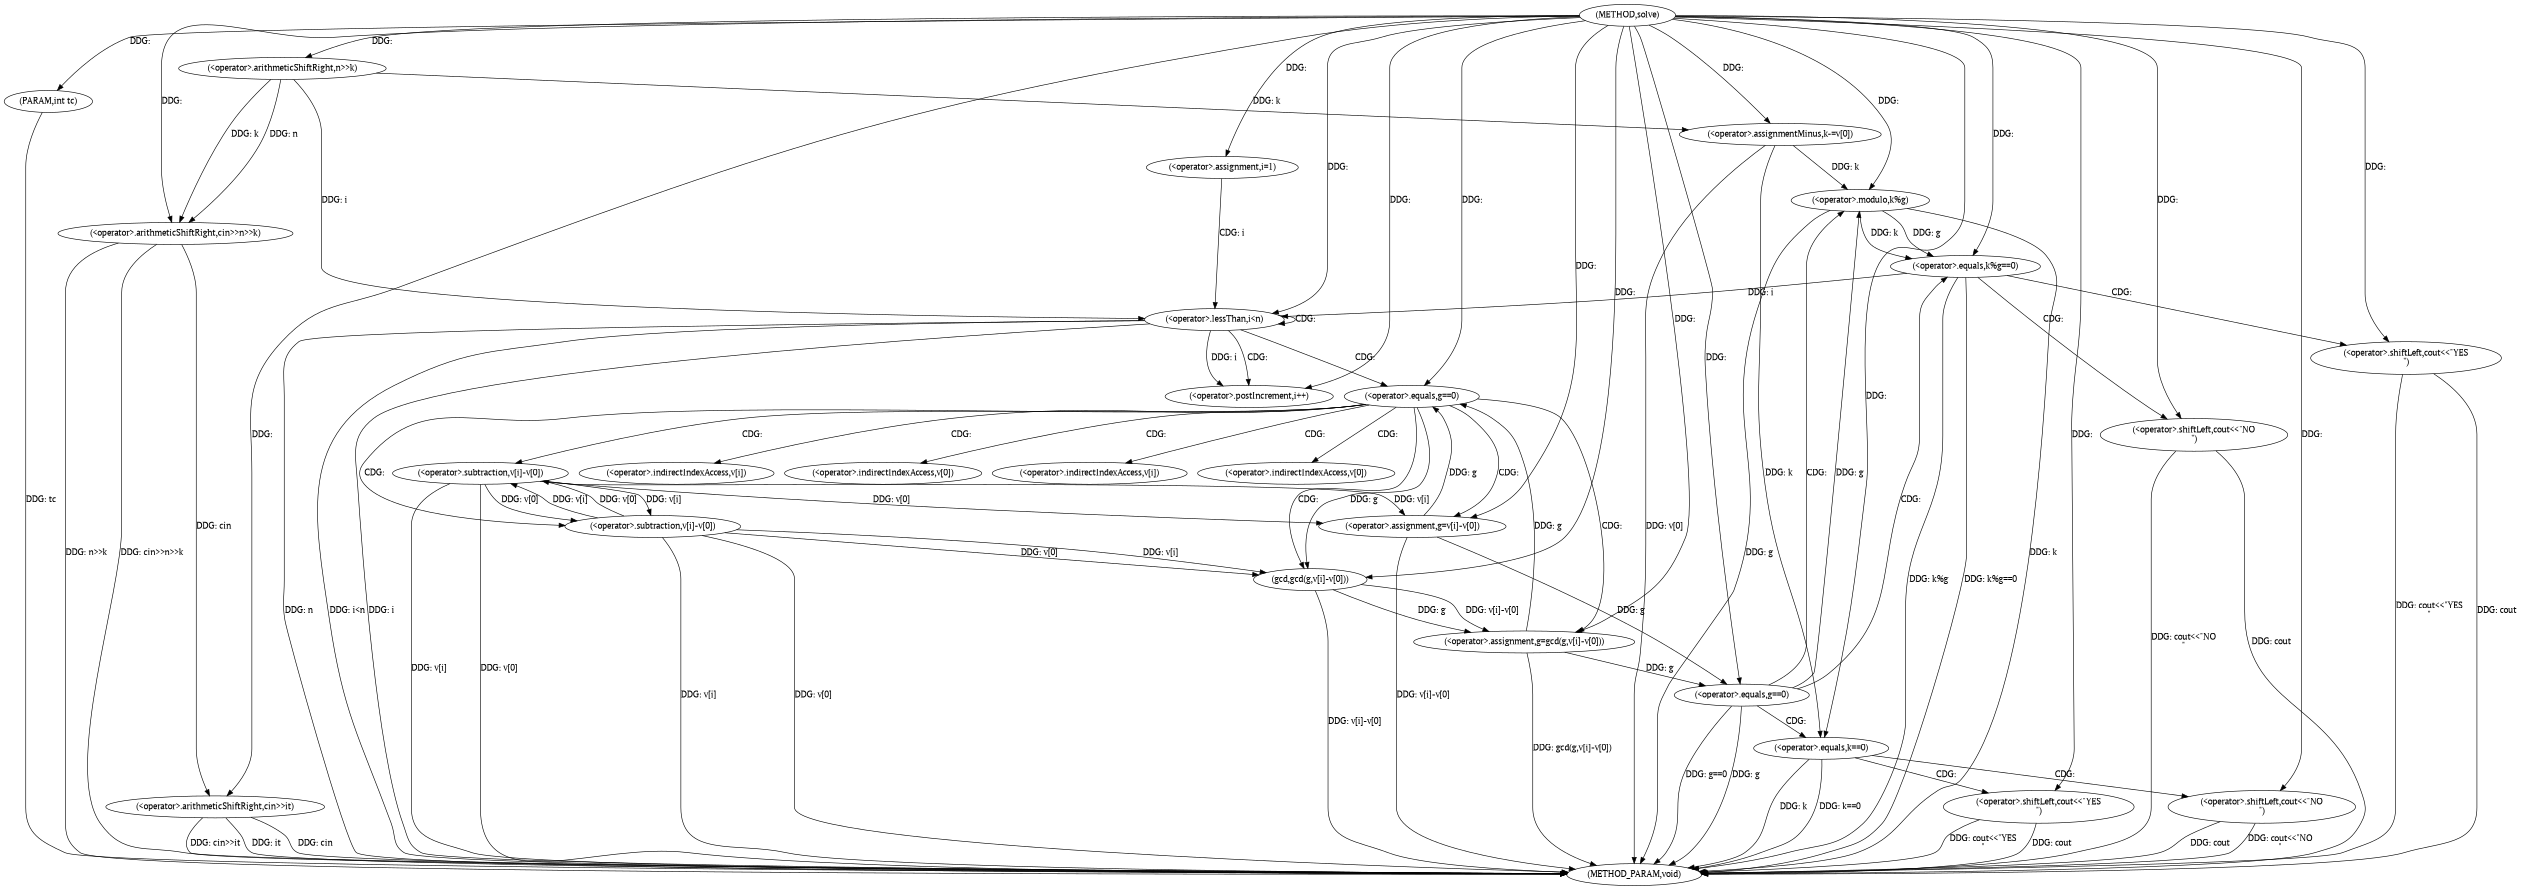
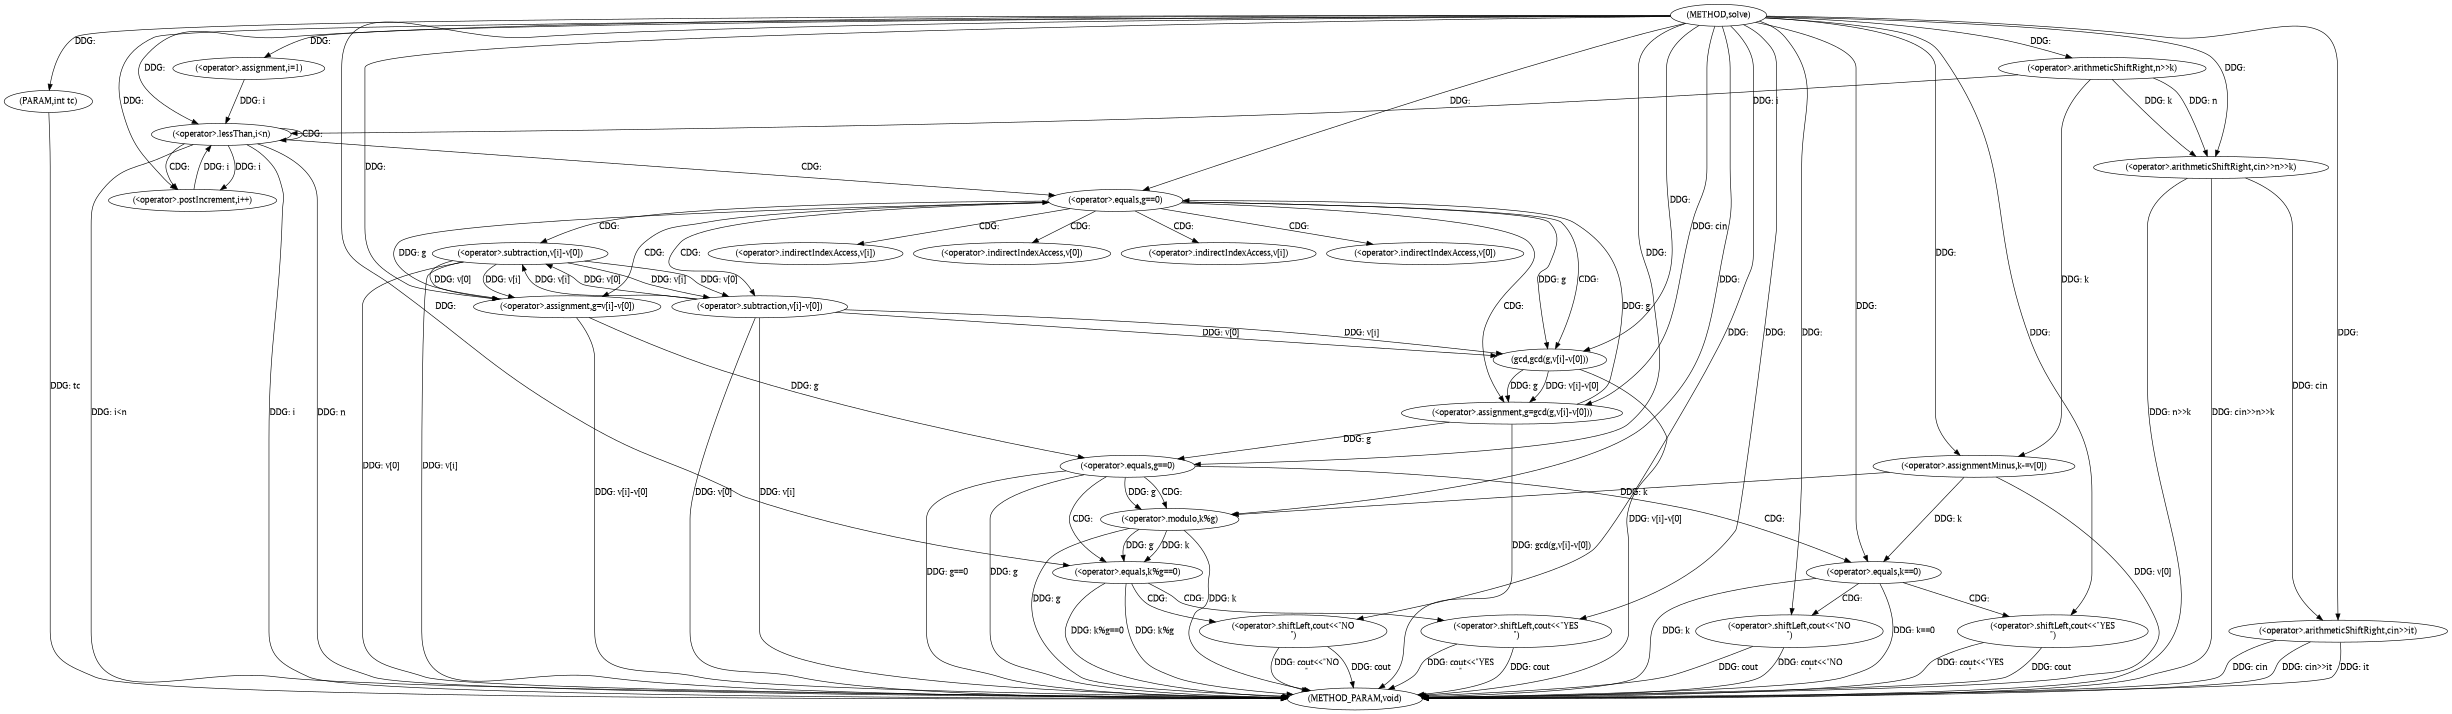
edge "(<operator>.assignment,i=1)" -> "(<operator>.lessThan,i<n)": label "CDG: i" -> "DDG: i"
edge "(<operator>.equals,k%g==0)" -> "(<operator>.lessThan,i<n)": now "(<operator>.postIncrement,i++)" -> "(<operator>.lessThan,i<n)"
edge "(METHOD,solve)" -> "(<operator>.assignment,g=gcd(g,v[i]-v[0]))": label "DDG: " -> "DDG: cin"
